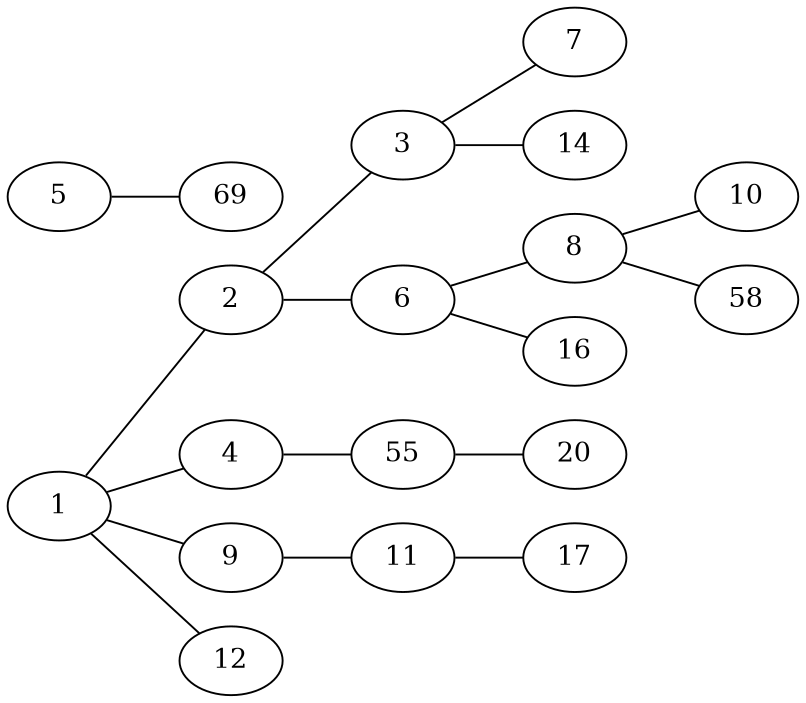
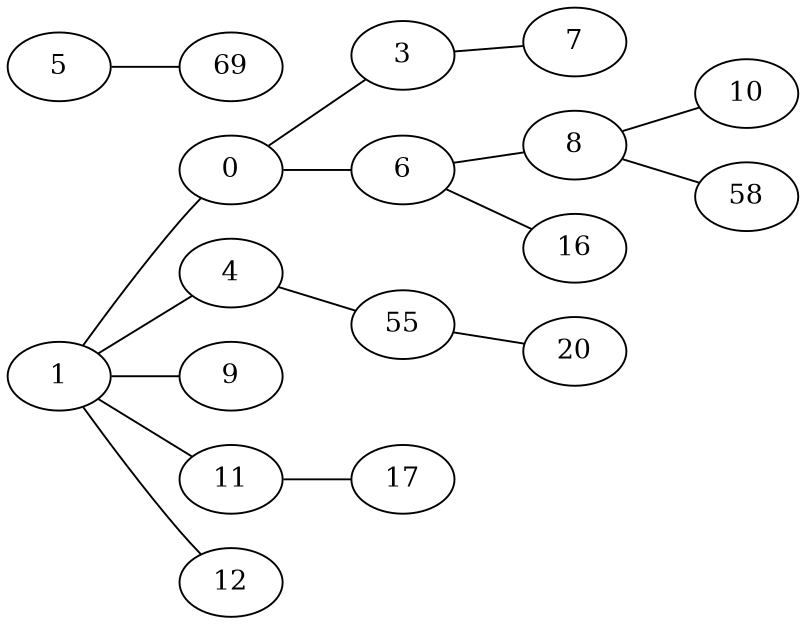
node "14": removed
node "2": label "2" -> "0"
edge "9" -- "11": now "1" -- "11"
